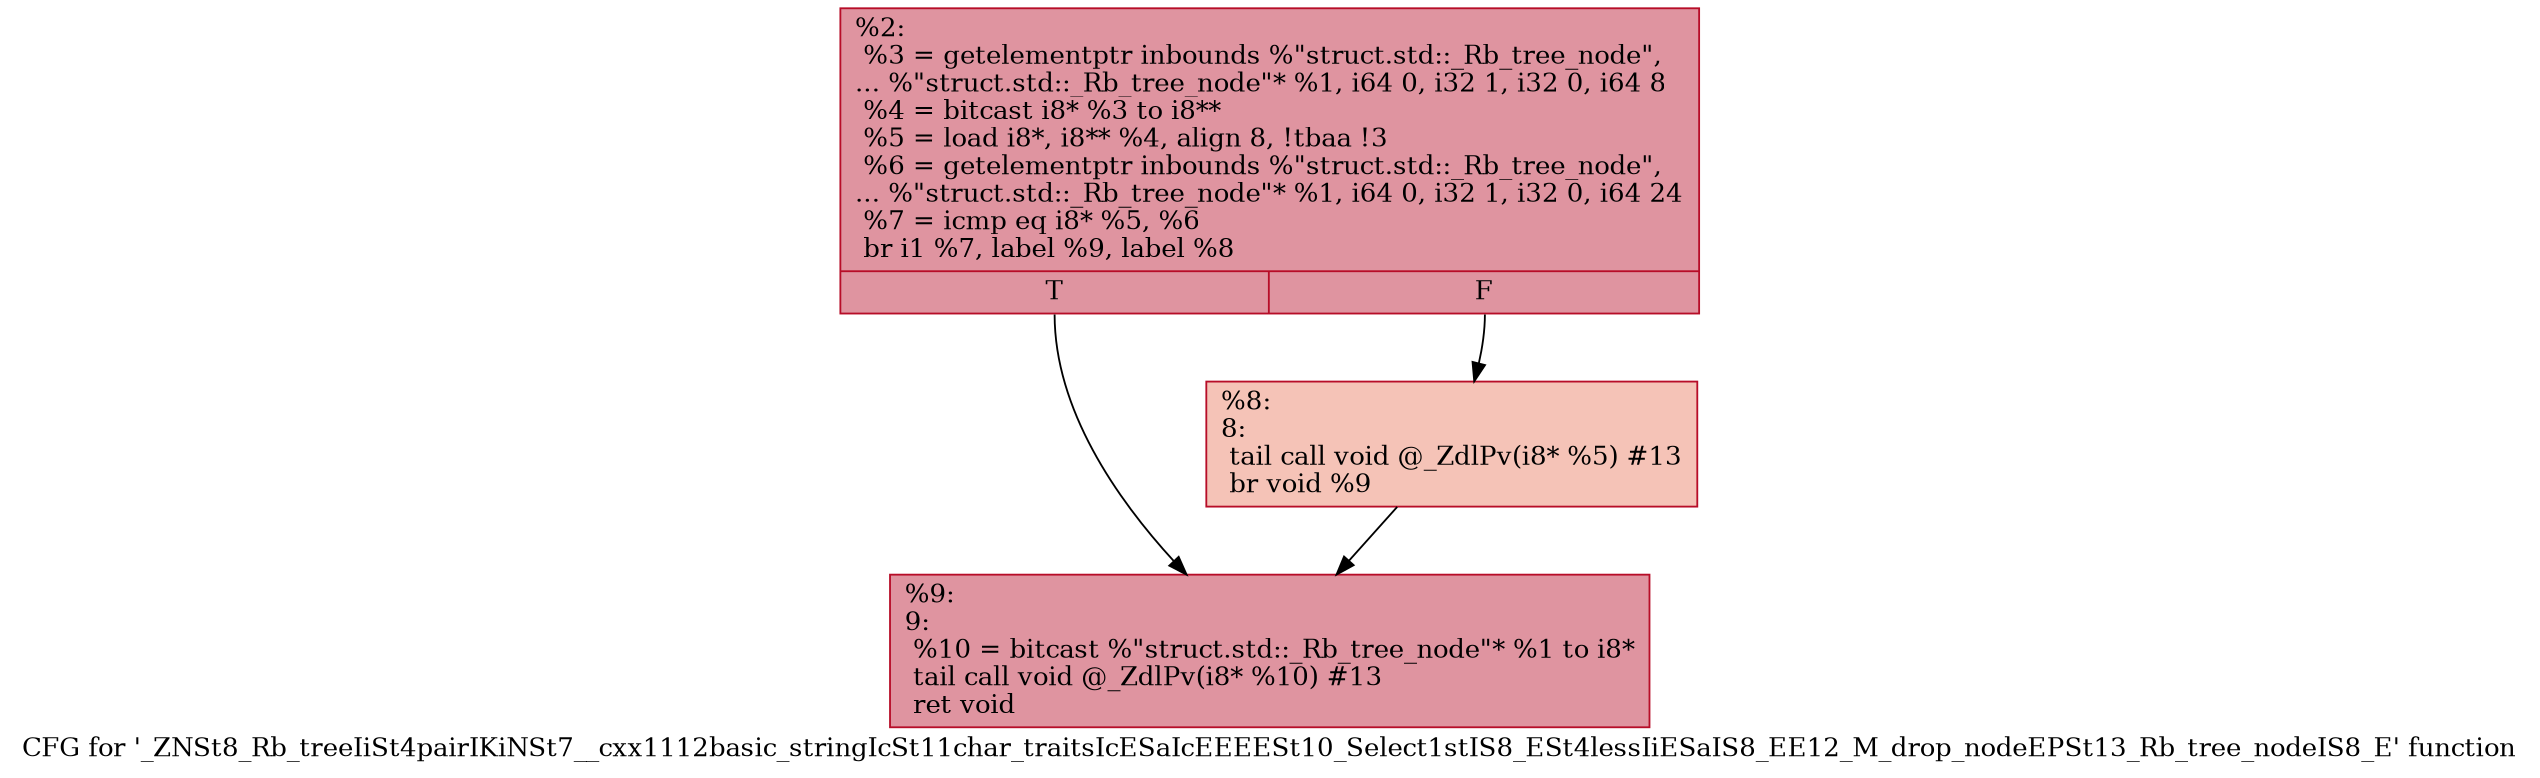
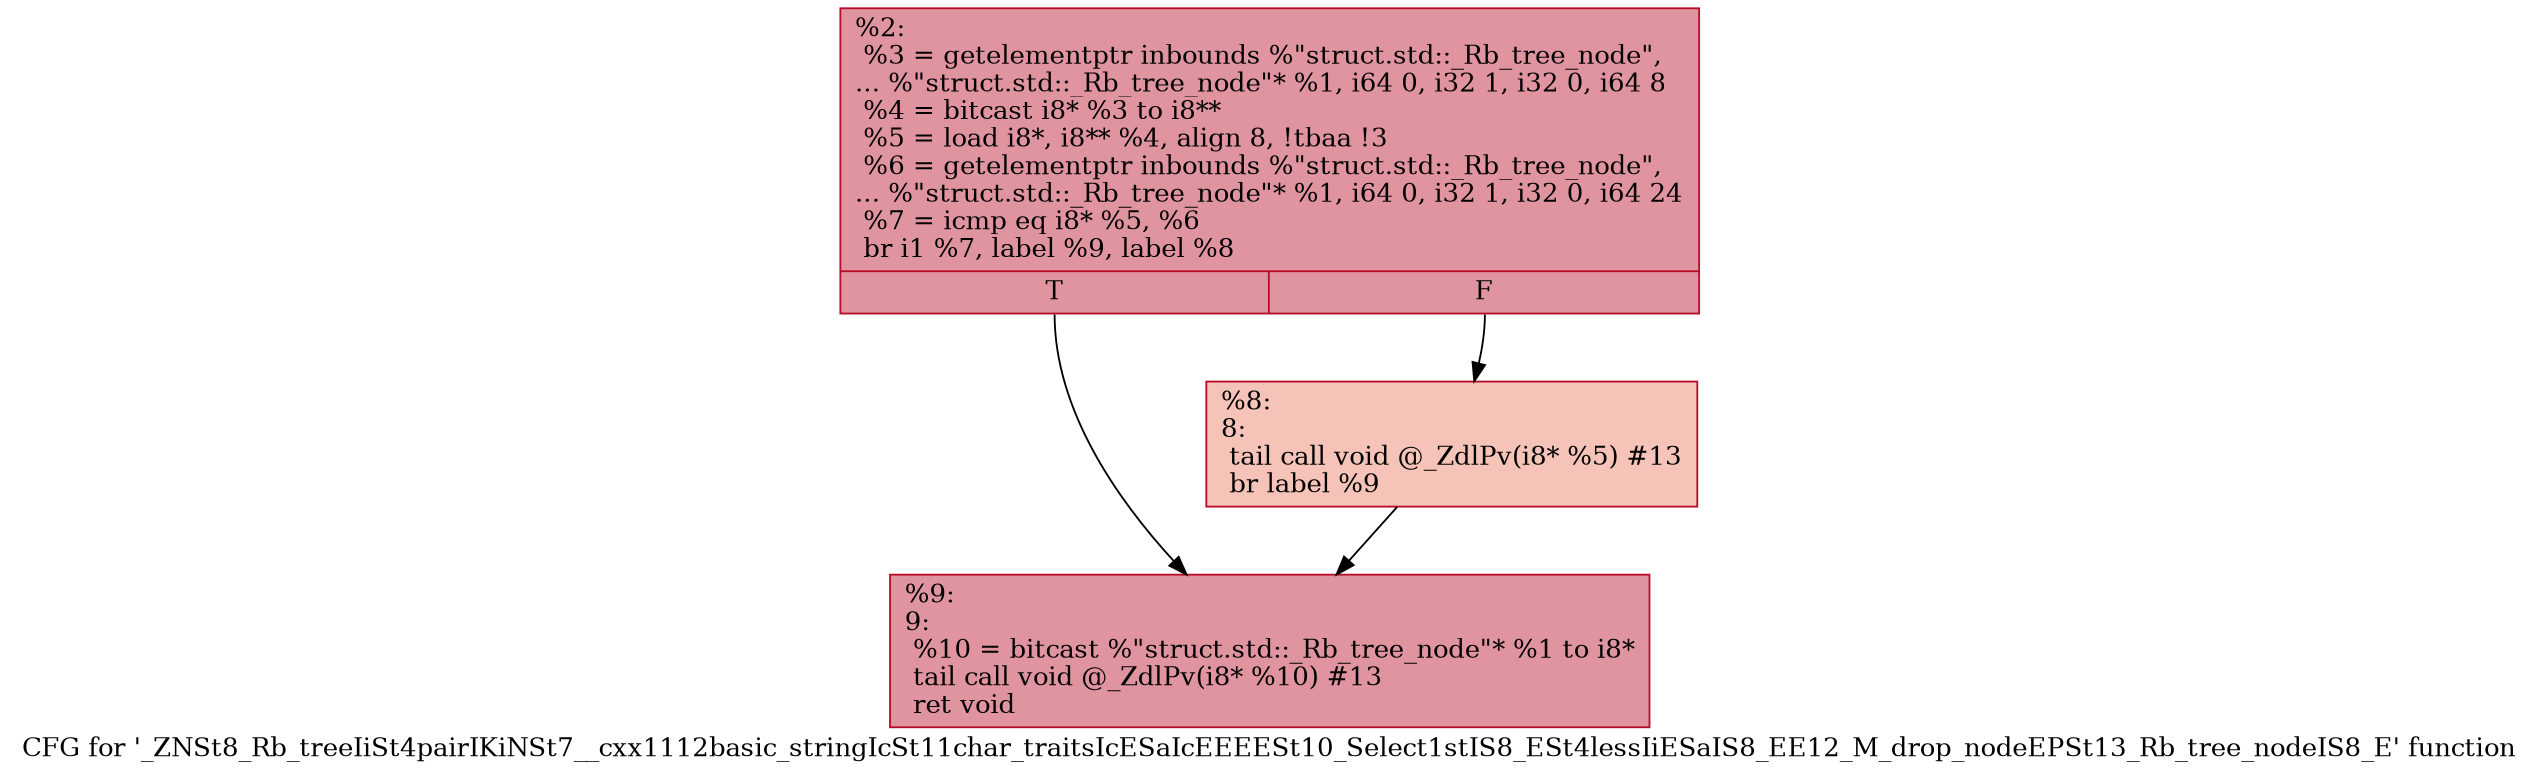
node "%8:": text "br void %9" -> "br label %9"
